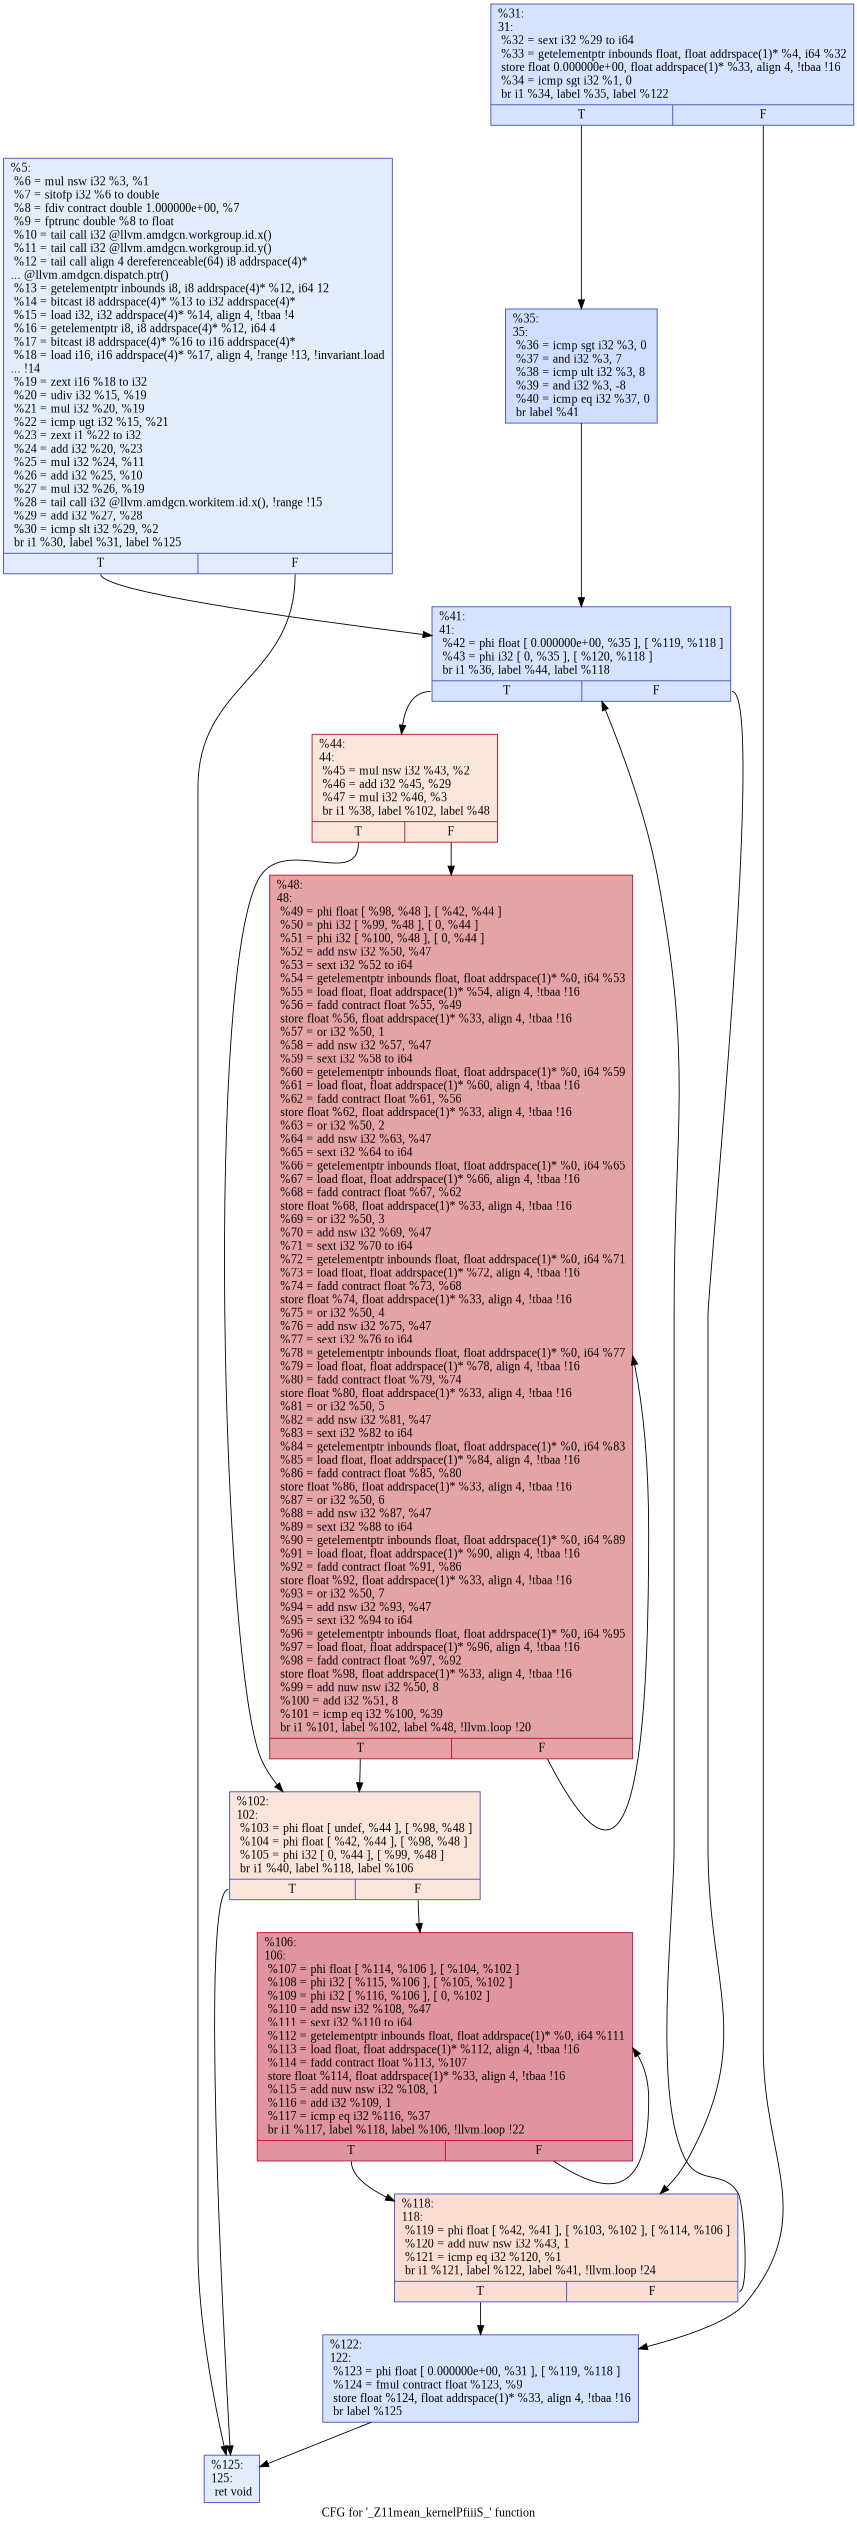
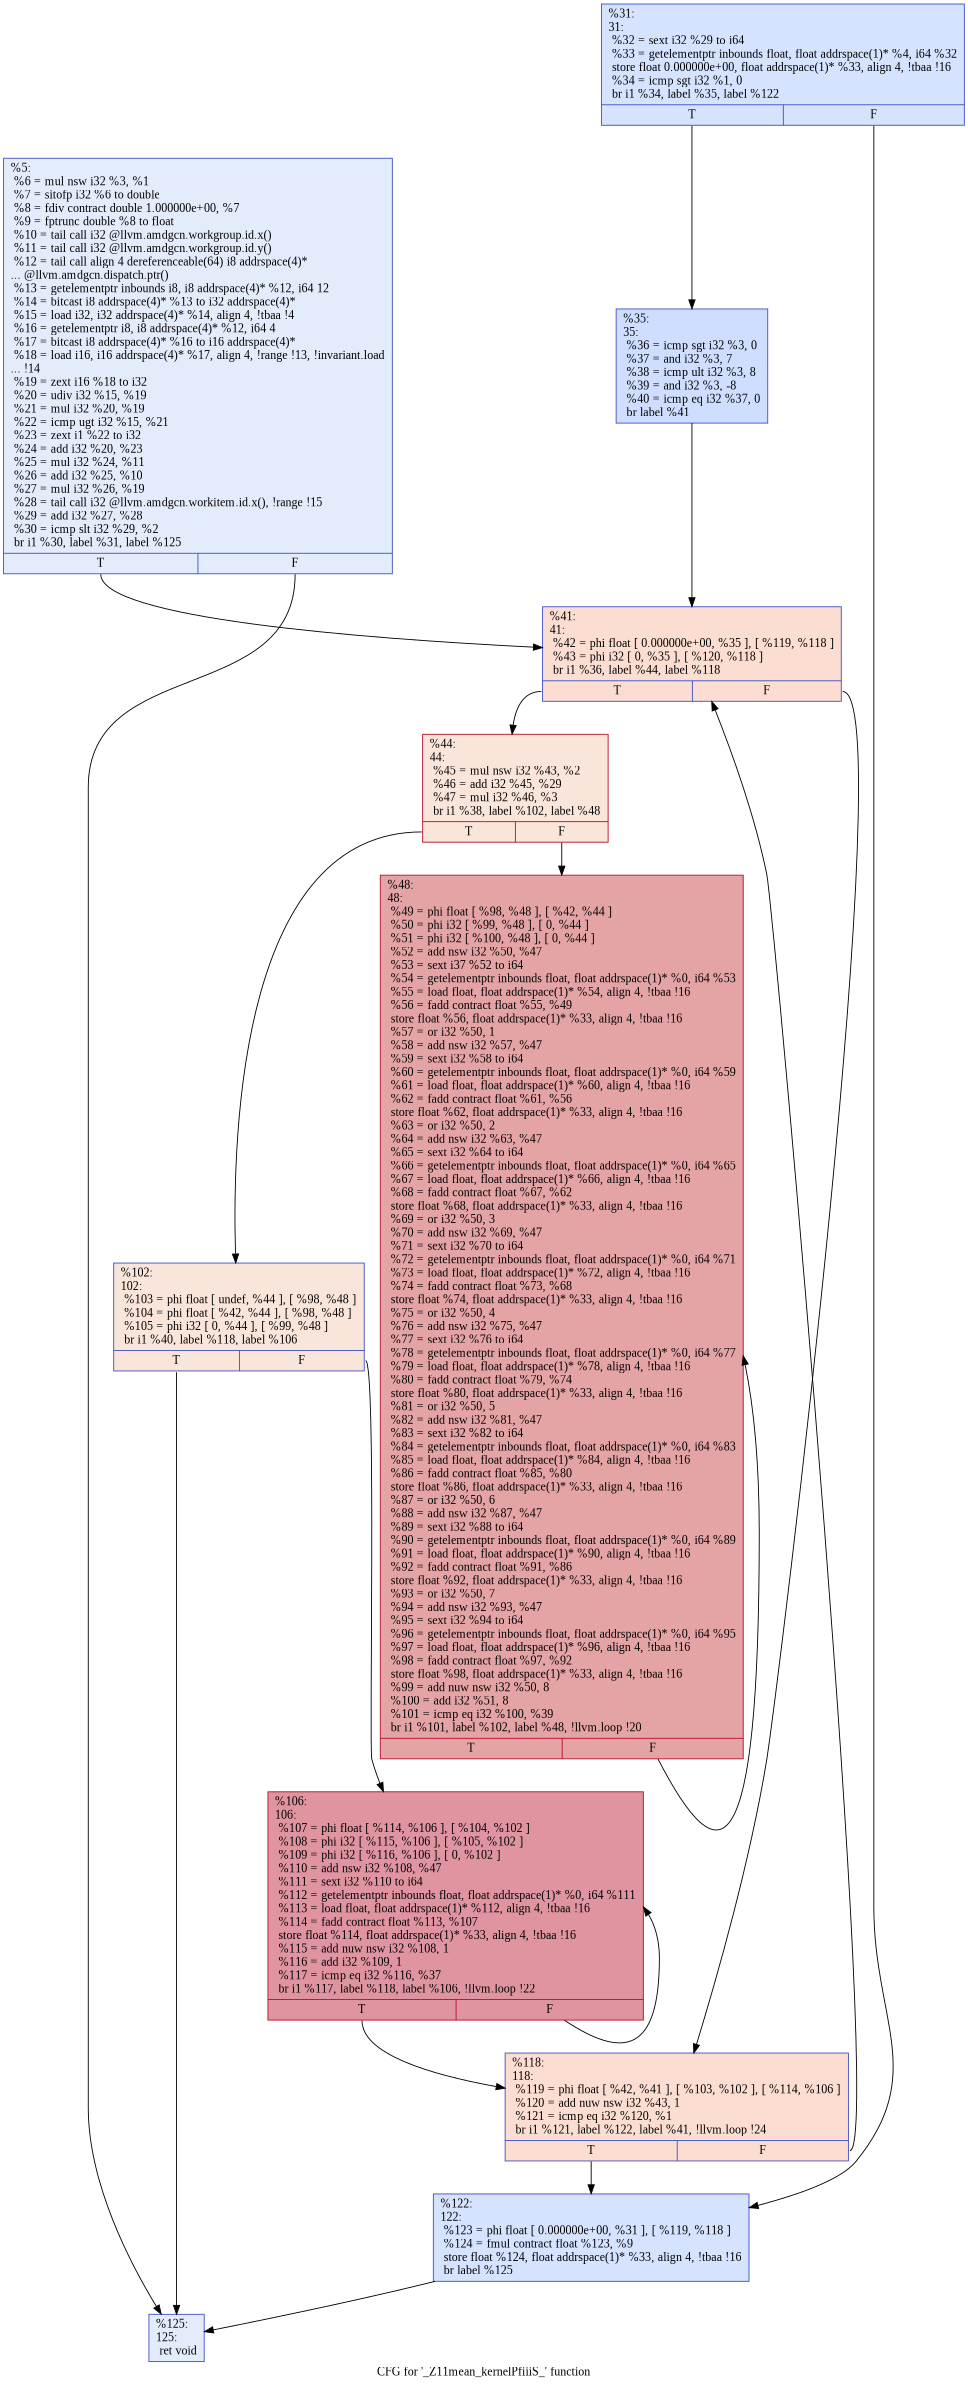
node "%41:": fillcolor #a1c0ff70 -> #f7b39670
node "%48:": text "%53 = sext i32 %52 to i64" -> "%53 = sext i37 %52 to i64"
edge "%48:" -> "%102:": removed
